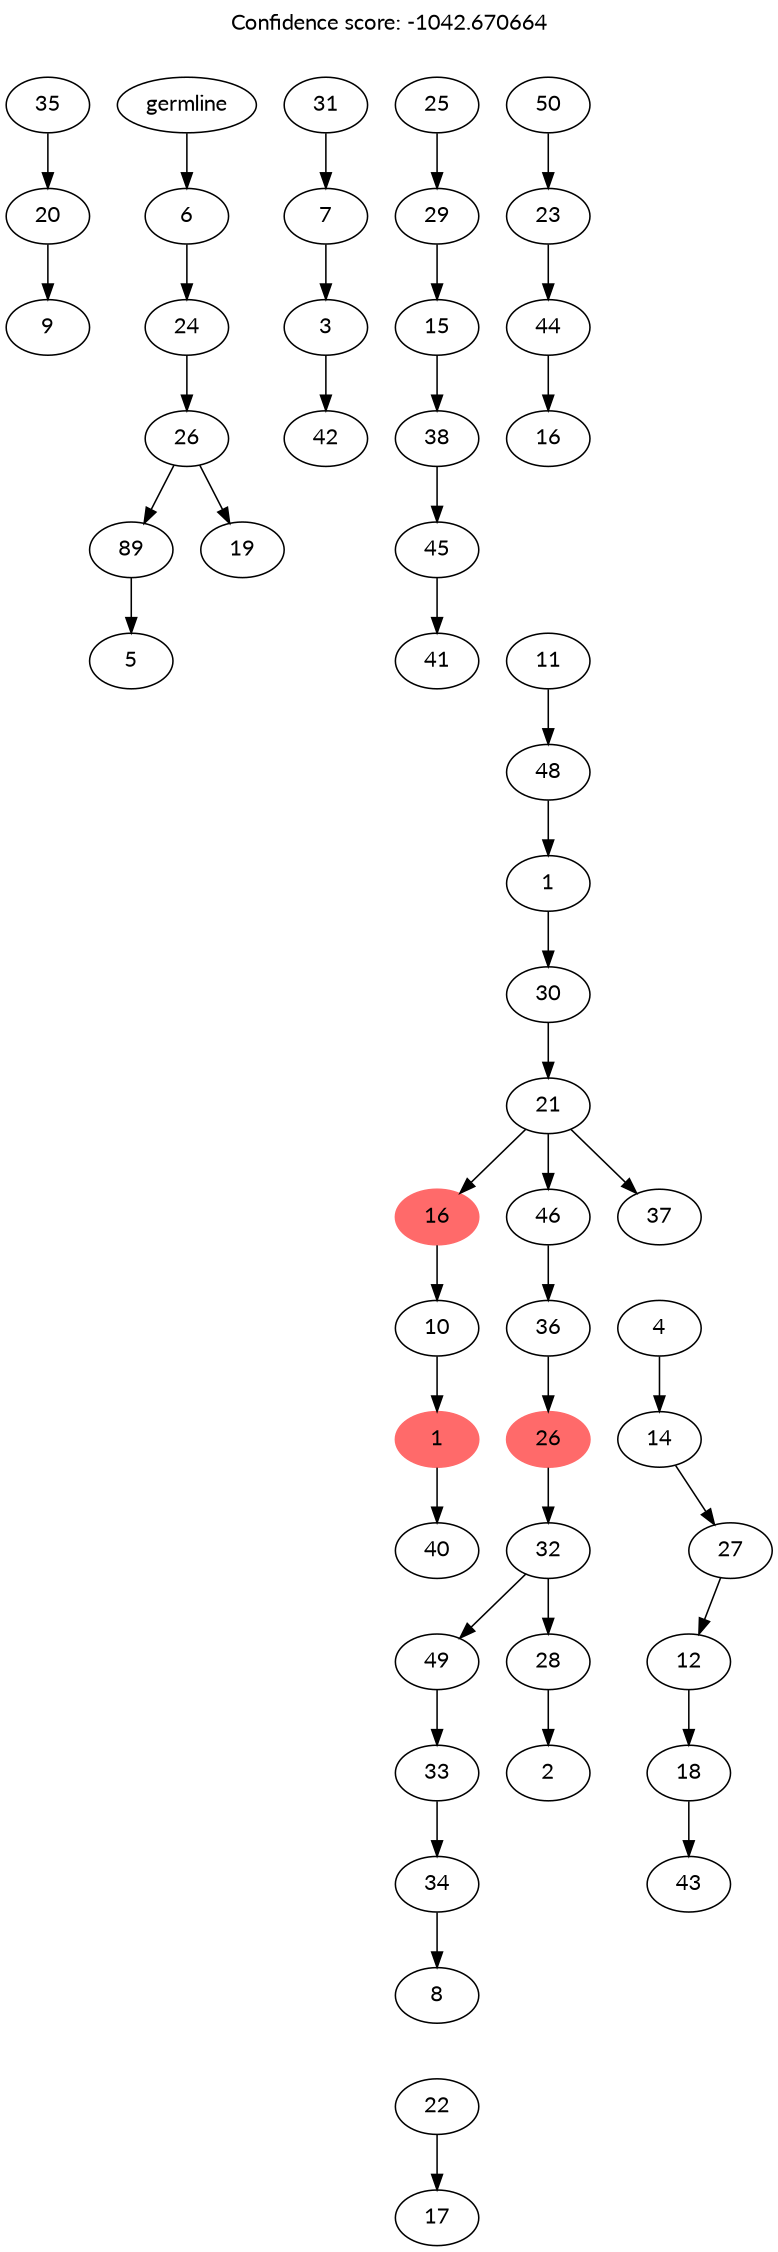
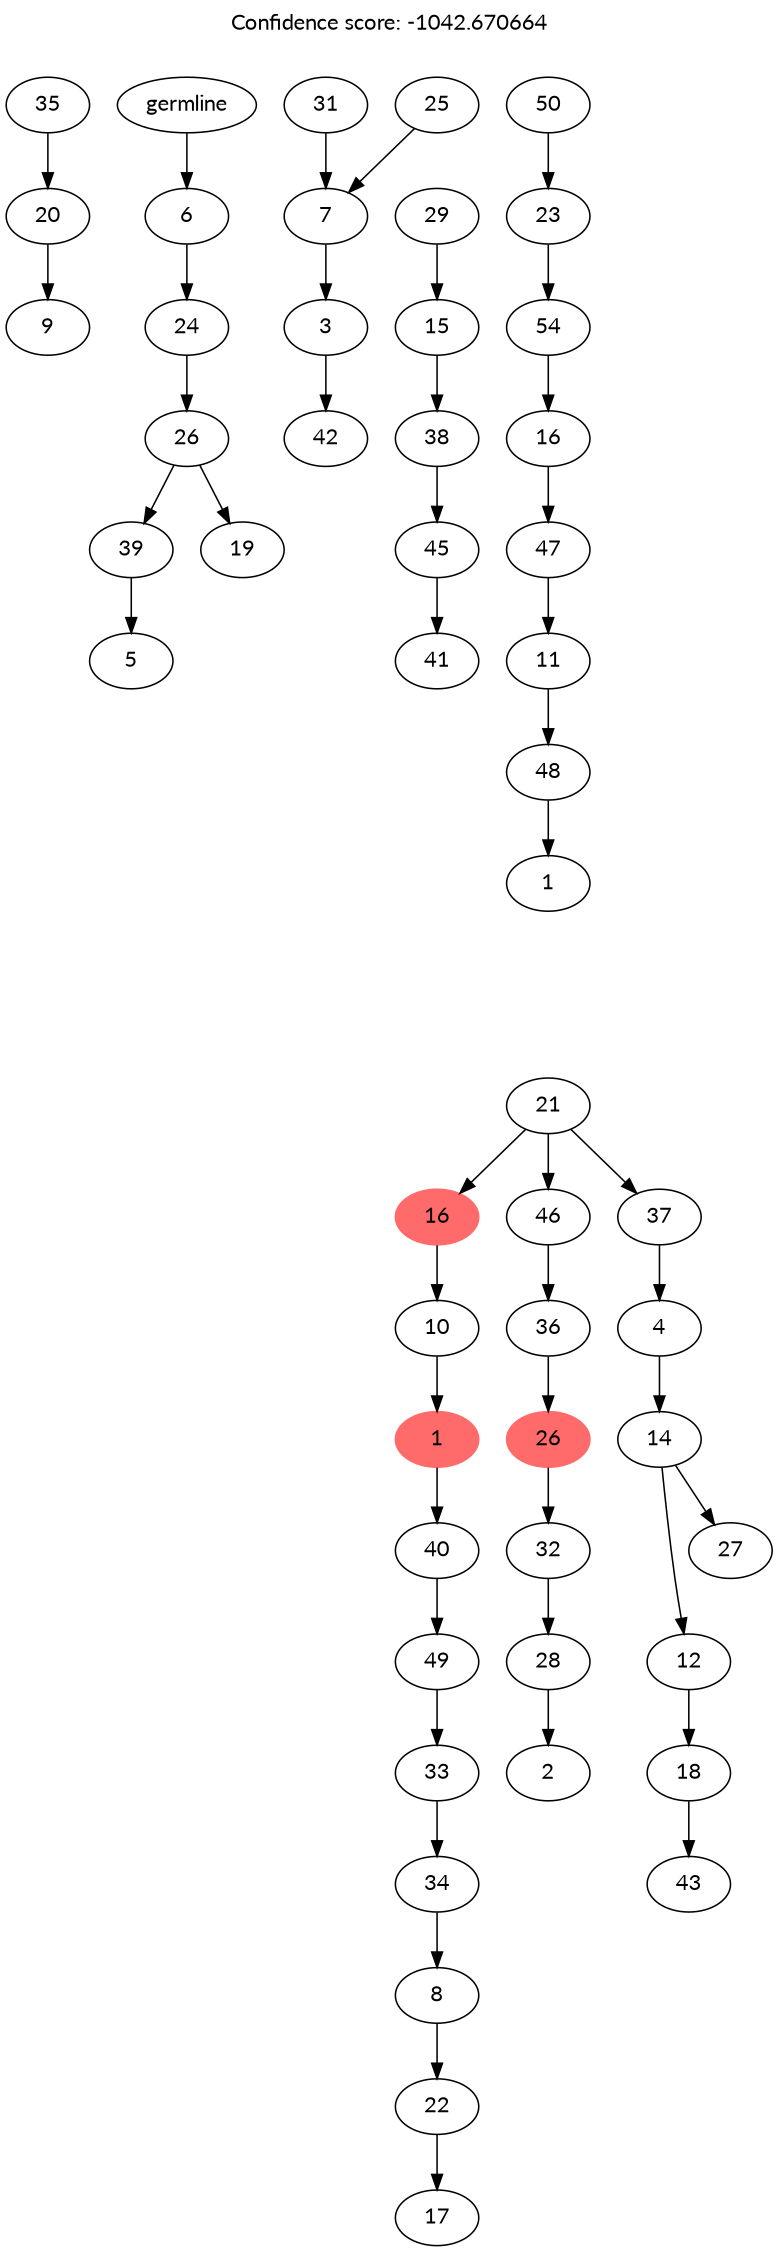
edge "25" -> "29": now "25" -> "7"
node "44": label "44" -> "54"
node "89": label "89" -> "39"
node "47": added
node "30": removed
edge "37" -> "4": added
edge "27" -> "12": now "14" -> "12"
edge "32" -> "49": now "40" -> "49"
edge "8" -> "22": added
